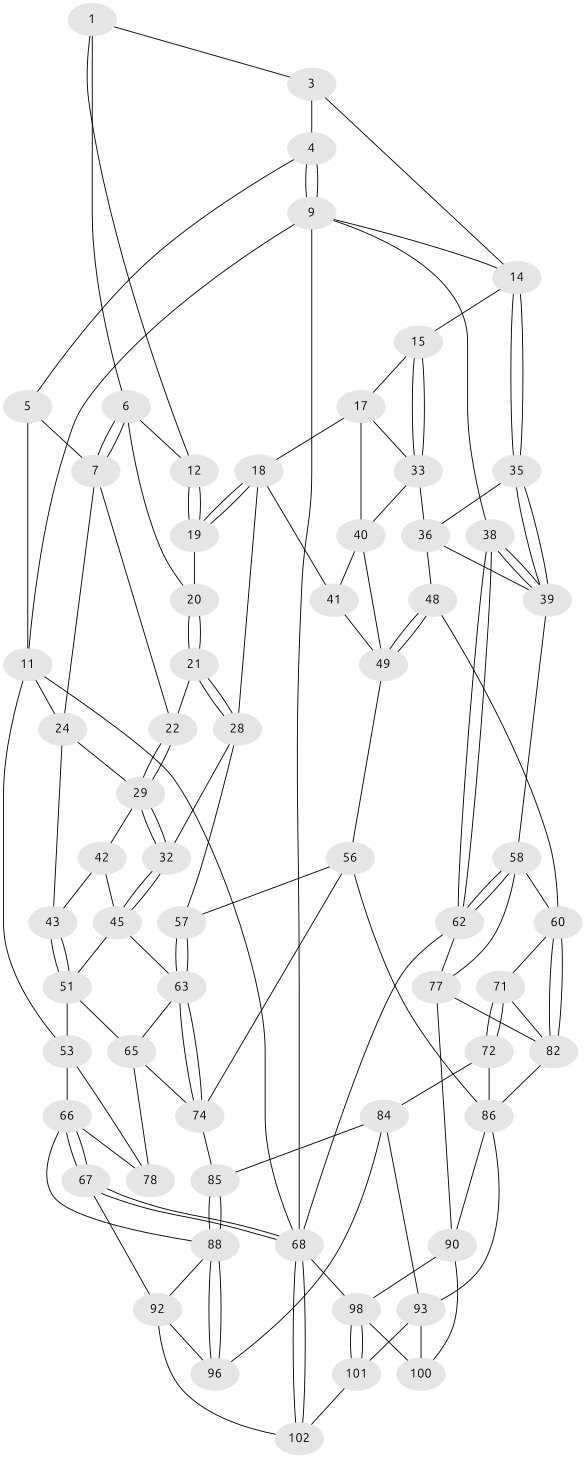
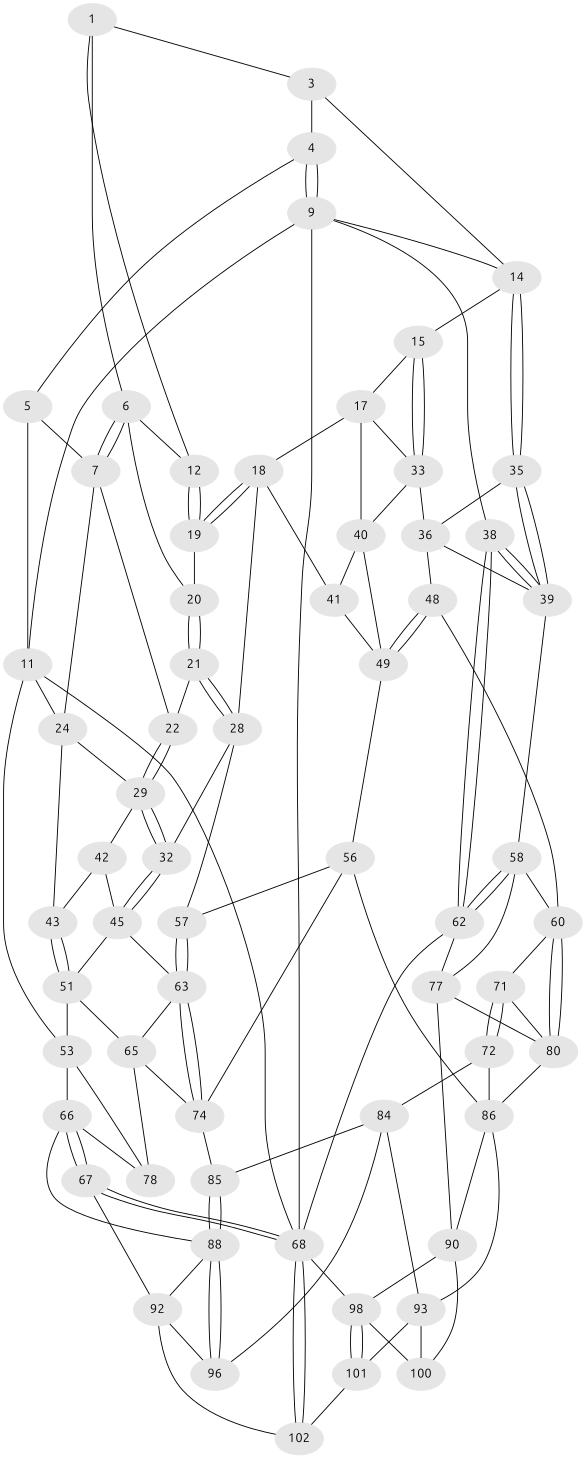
node "82": label "82" -> "80"
